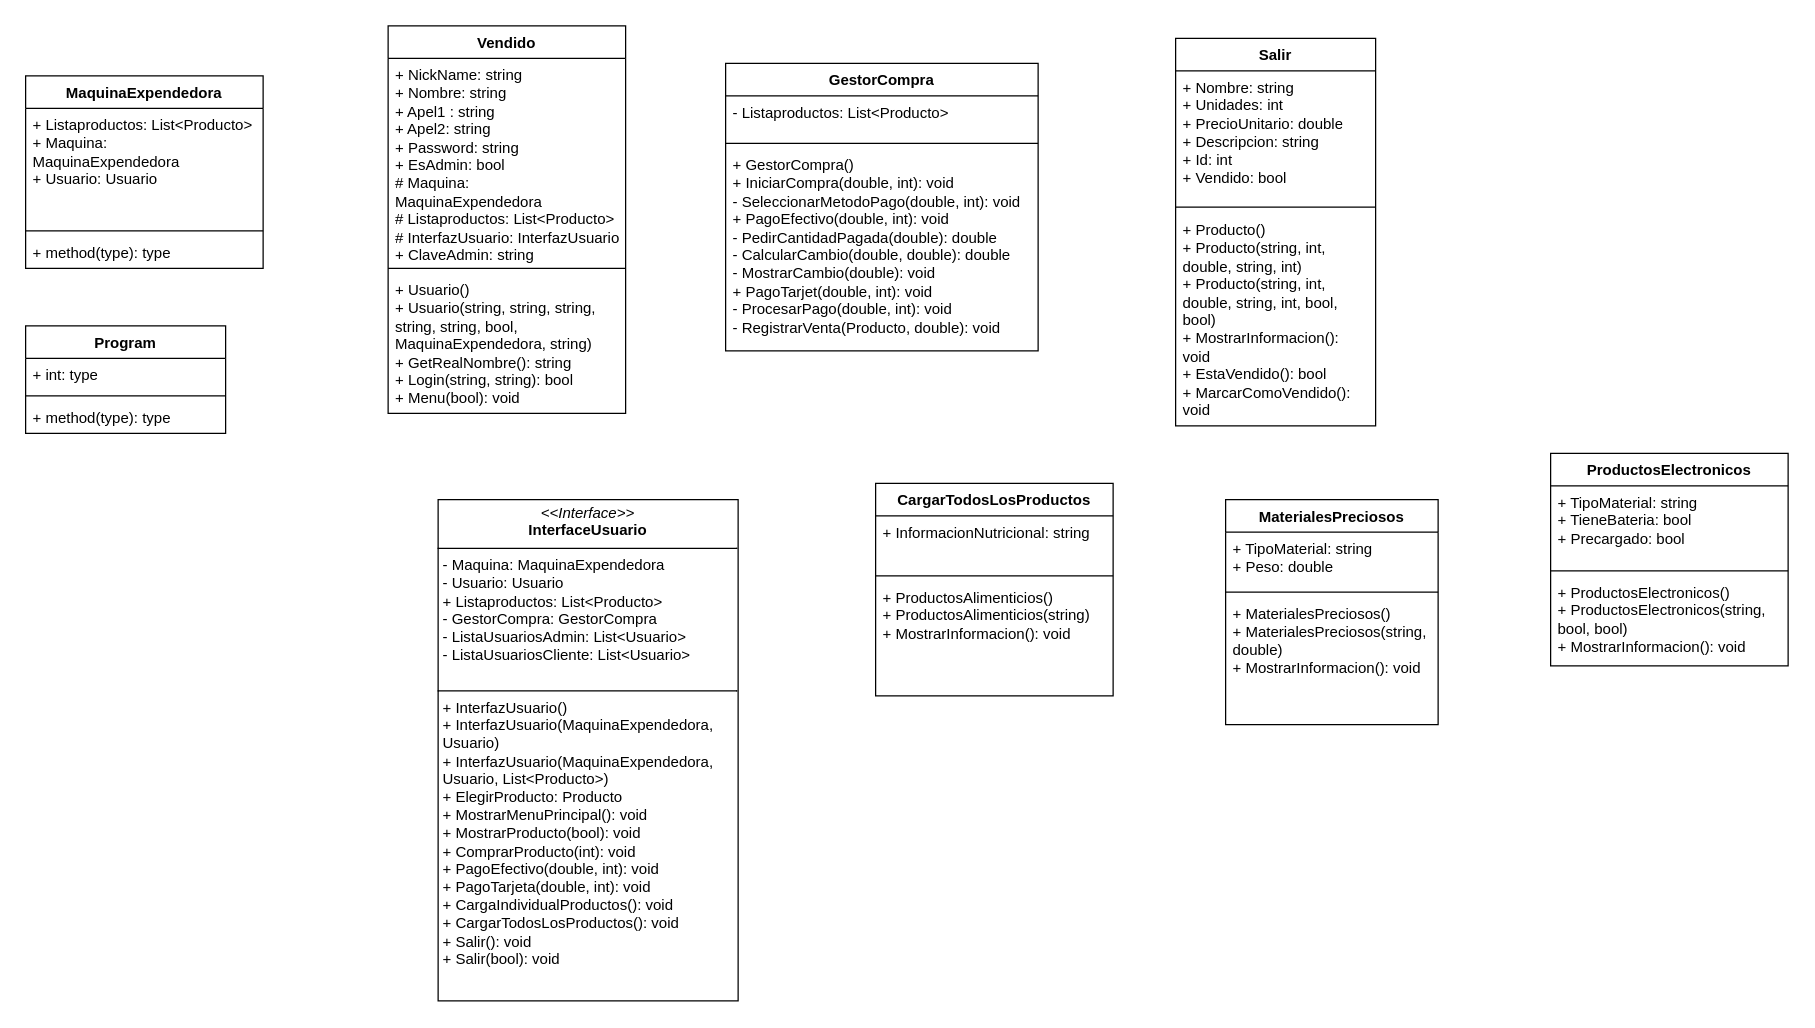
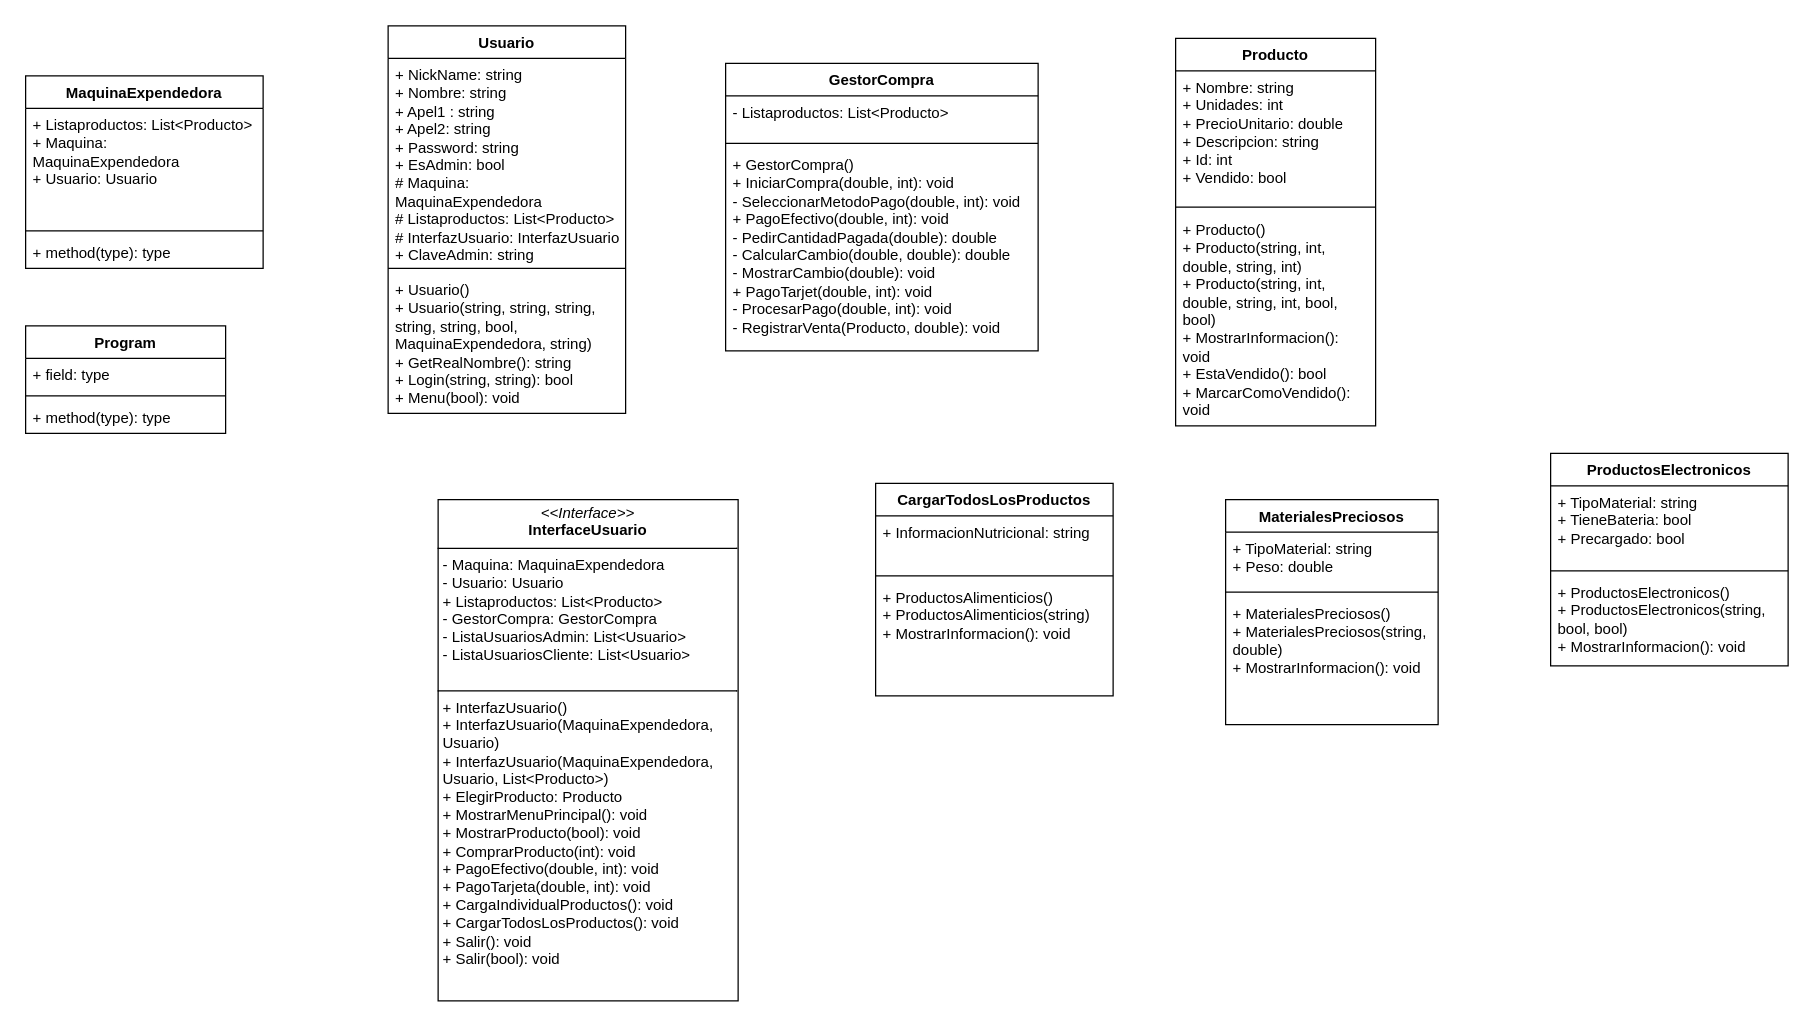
node "Vendido": label "Vendido" -> "Usuario"
node "Salir": label "Salir" -> "Producto"
node "+ int: type": label "+ int: type" -> "+ field: type"
